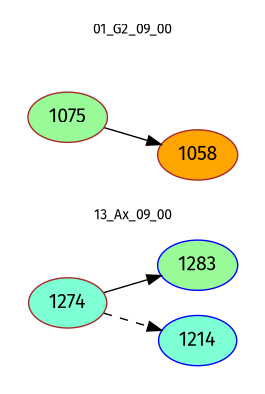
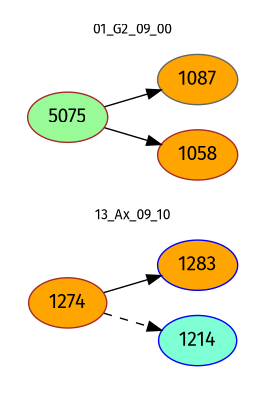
node "1087": added
node "1075": label "1075" -> "5075"
cluster "13_Ax_09_00": label "13_Ax_09_00" -> "13_Ax_09_10"
node "1283": fillcolor palegreen -> orange
node "1274": fillcolor aquamarine -> orange
